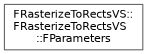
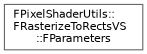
node "FRasterizeToRectsVS:: FRasterizeToRectsVS ::FParameters": label "FRasterizeToRectsVS:: FRasterizeToRectsVS ::FParameters" -> "FPixelShaderUtils:: FRasterizeToRectsVS ::FParameters"
